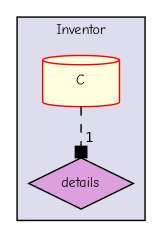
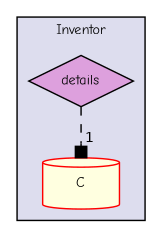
edge "C" -> "details": reversed
